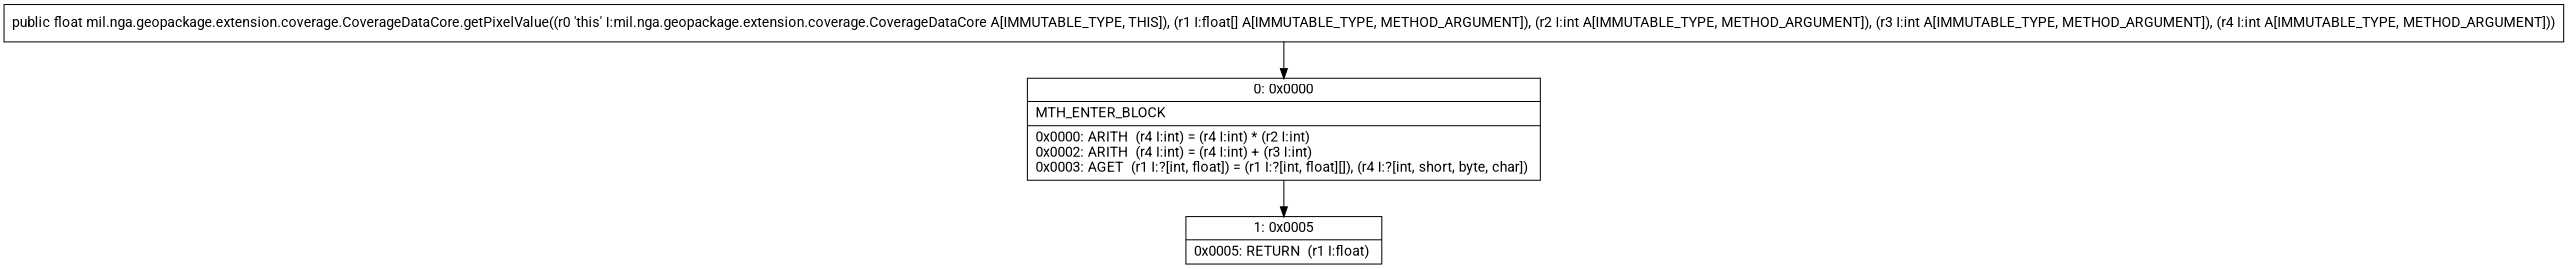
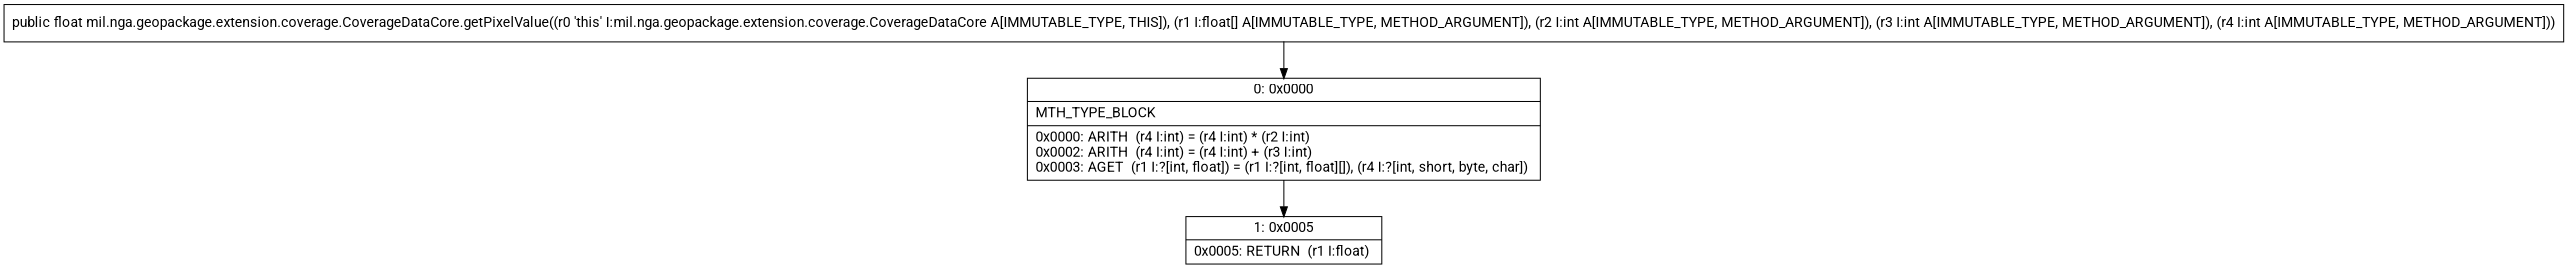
node "0: 0x0000": text "MTH_ENTER_BLOCK" -> "MTH_TYPE_BLOCK"
